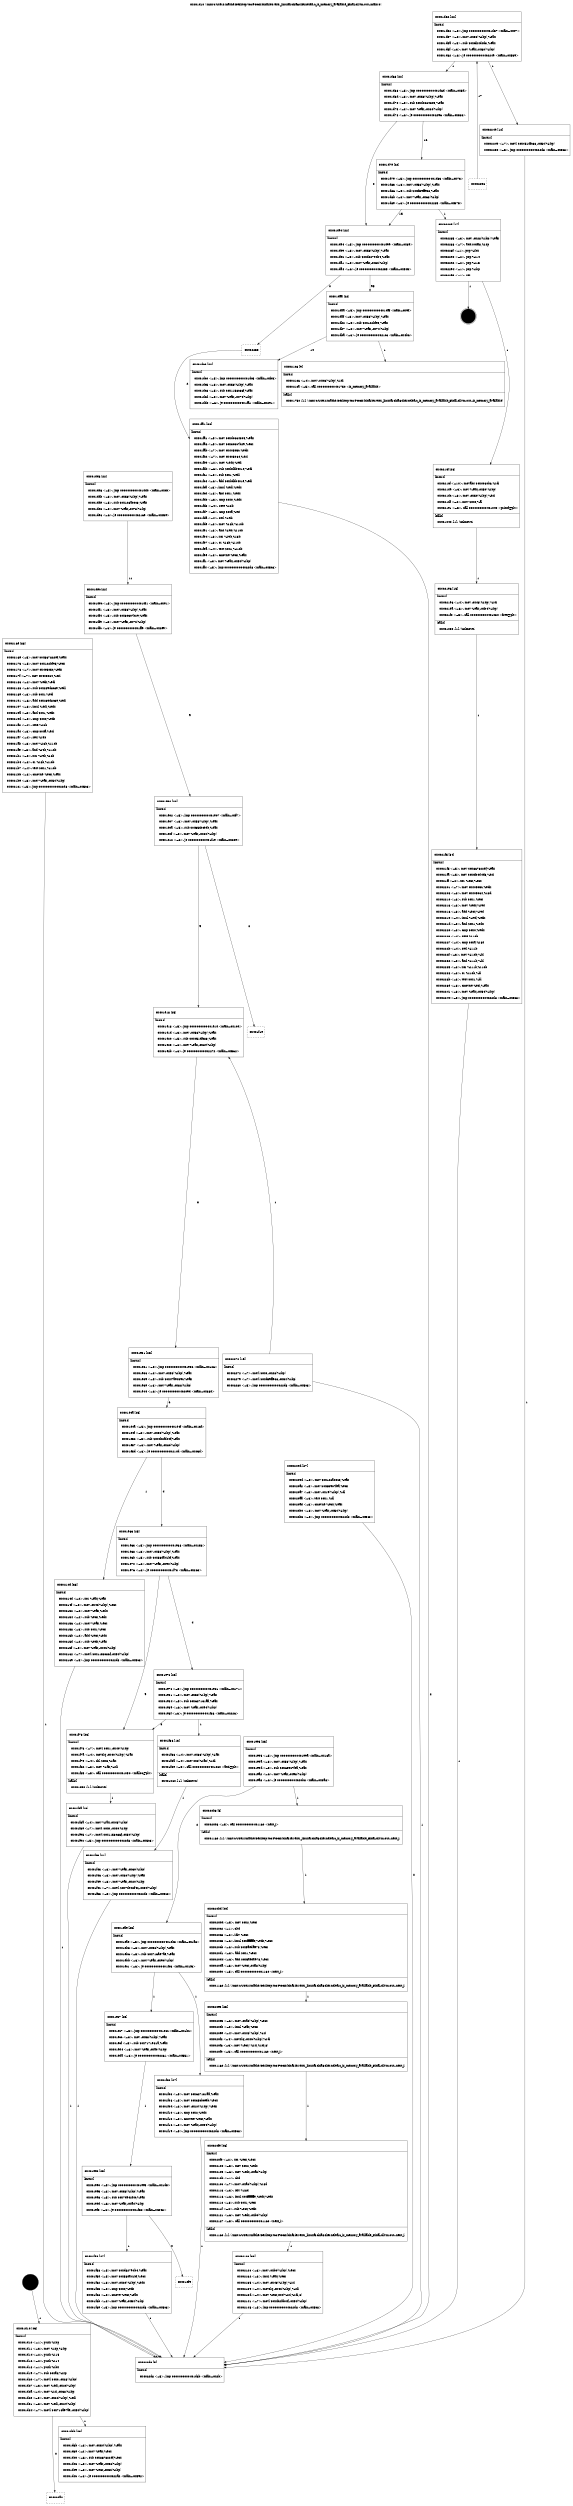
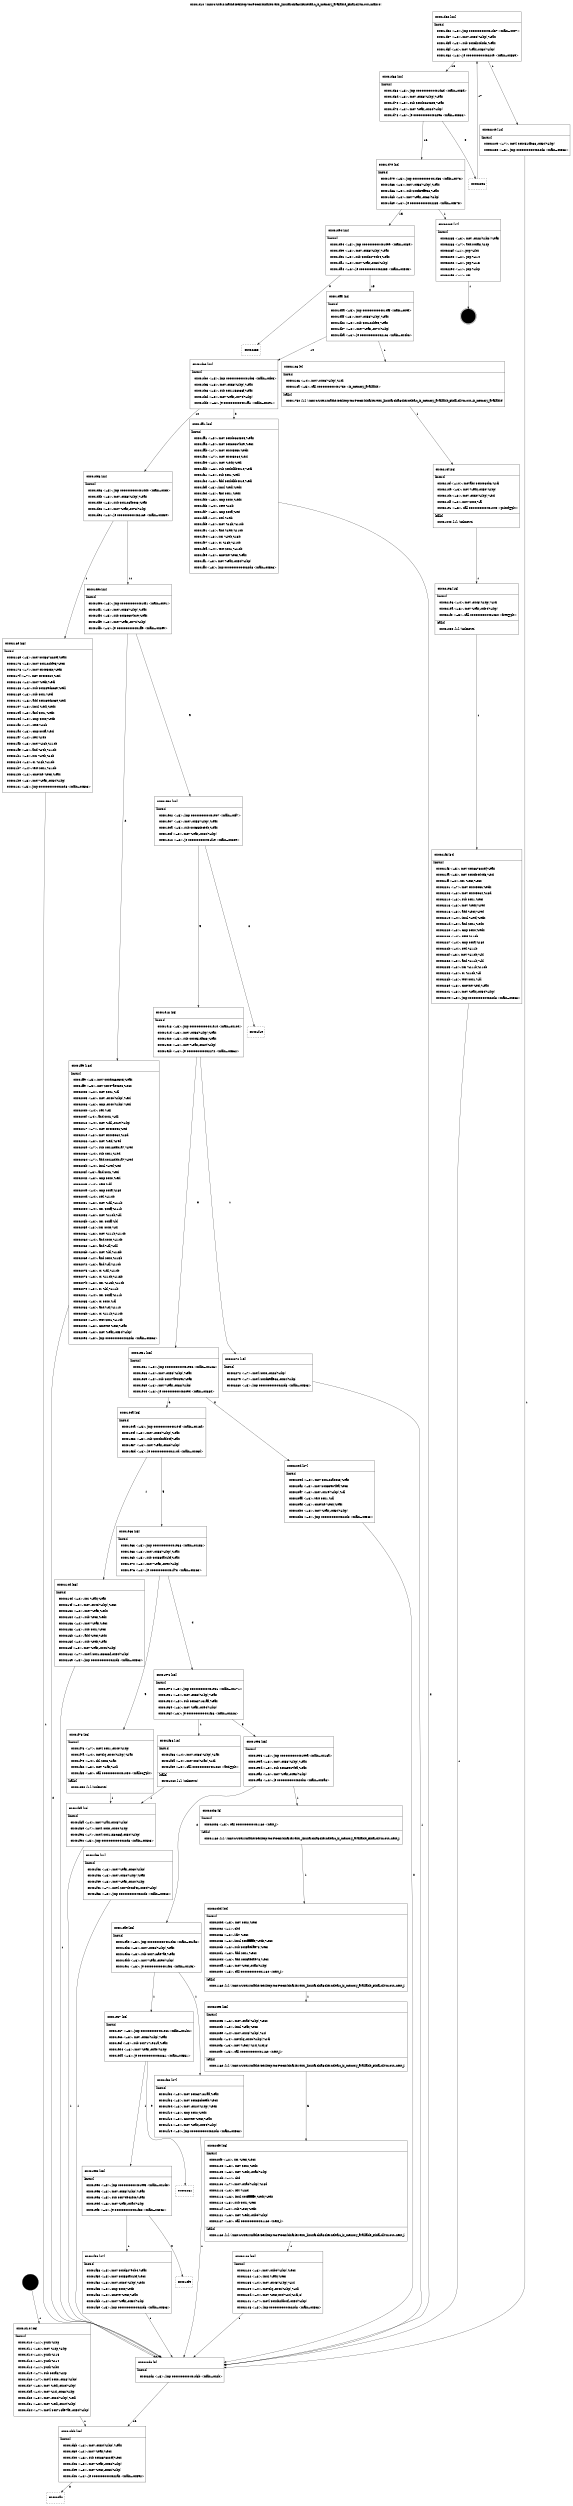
edge "0x401d52 [22]" -> "0x401d68 [22]": label " 1" -> " 16"
edge "0x401d68 [22]" -> "0x401d94 [22]": now "0x401d68 [22]" -> "0x402296"
edge "0x401d94 [22]" -> "0x401daa [22]": label " 95" -> " 15"
edge "0x402255" -> "0x401fa1 [88]": now "0x401dc0 [22]" -> "0x401fa1 [88]"
edge "0x402285 [17]" -> "0x4021cf [23]": now "0x4021c6 [9]" -> "0x4021cf [23]"
edge "0x401dc0 [22]" -> "0x401dd6 [22]": added, label "12"
edge "0x401dd6 [22]" -> "0x40216e [88]": added, label "1"
node "0x401ff9 [164]": added
edge "0x402272 [19]" -> "0x401e18 [25]": reversed
edge "0x401e31 [25]" -> "0x40209d [27]": added, label "2"
edge "0x401e4a [25]" -> "0x401e63 [25]": label " 4" -> " 5"
edge "0x401e7c [25]" -> "0x401f73 [23]": now "0x401e7c [25]" -> "0x401e95 [25]"
edge "0x401f36 [13]" -> "0x401f43 [21]": now "0x401f36 [13]" -> "0x401f8a [23]"
edge "0x4020e5 [25]" -> "0x4020fe [46]": label " 1" -> " 6"
node "0x402261": added
edge "0x4022d8 [5]" -> "0x401d3b [23]": added, label "16"
edge "0x401d10 [43]" -> "0x4022a2": now "0x401d3b [23]" -> "0x4022a2"
